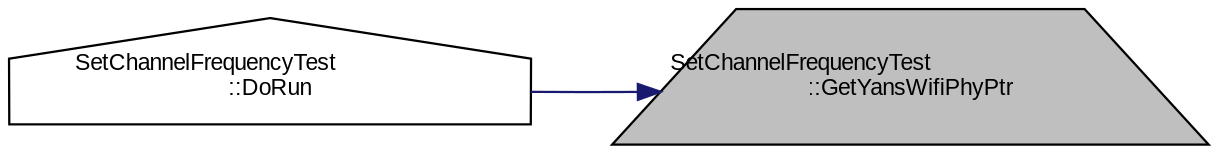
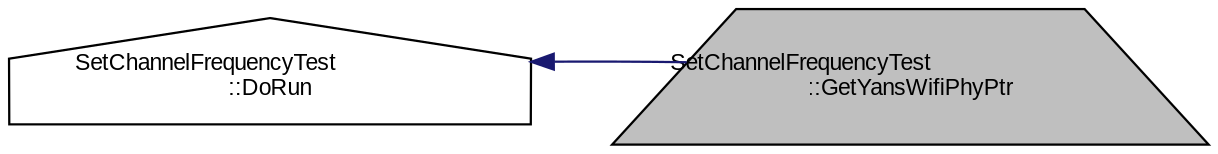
edge "SetChannelFrequencyTest ::DoRun" -> "SetChannelFrequencyTest ::GetYansWifiPhyPtr": reversed
